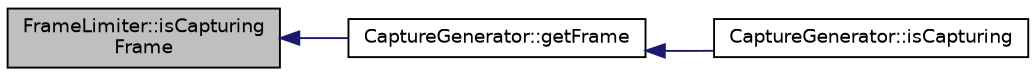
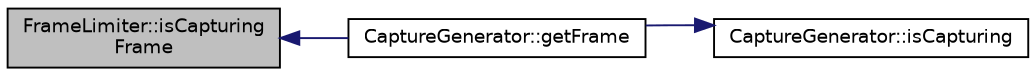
edge "CaptureGenerator::isCapturing" -> "CaptureGenerator::getFrame": reversed
